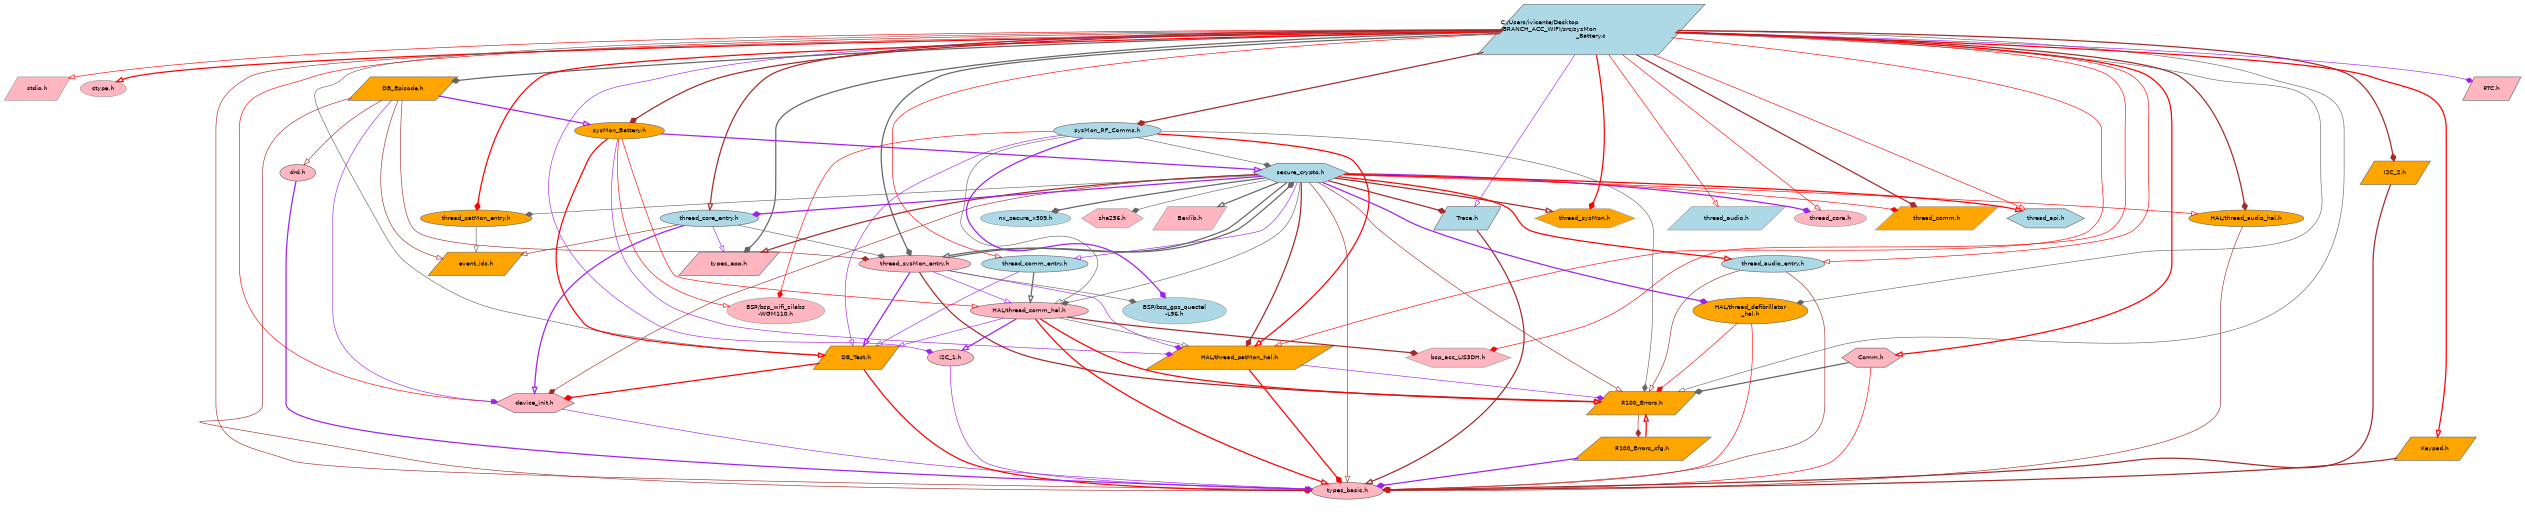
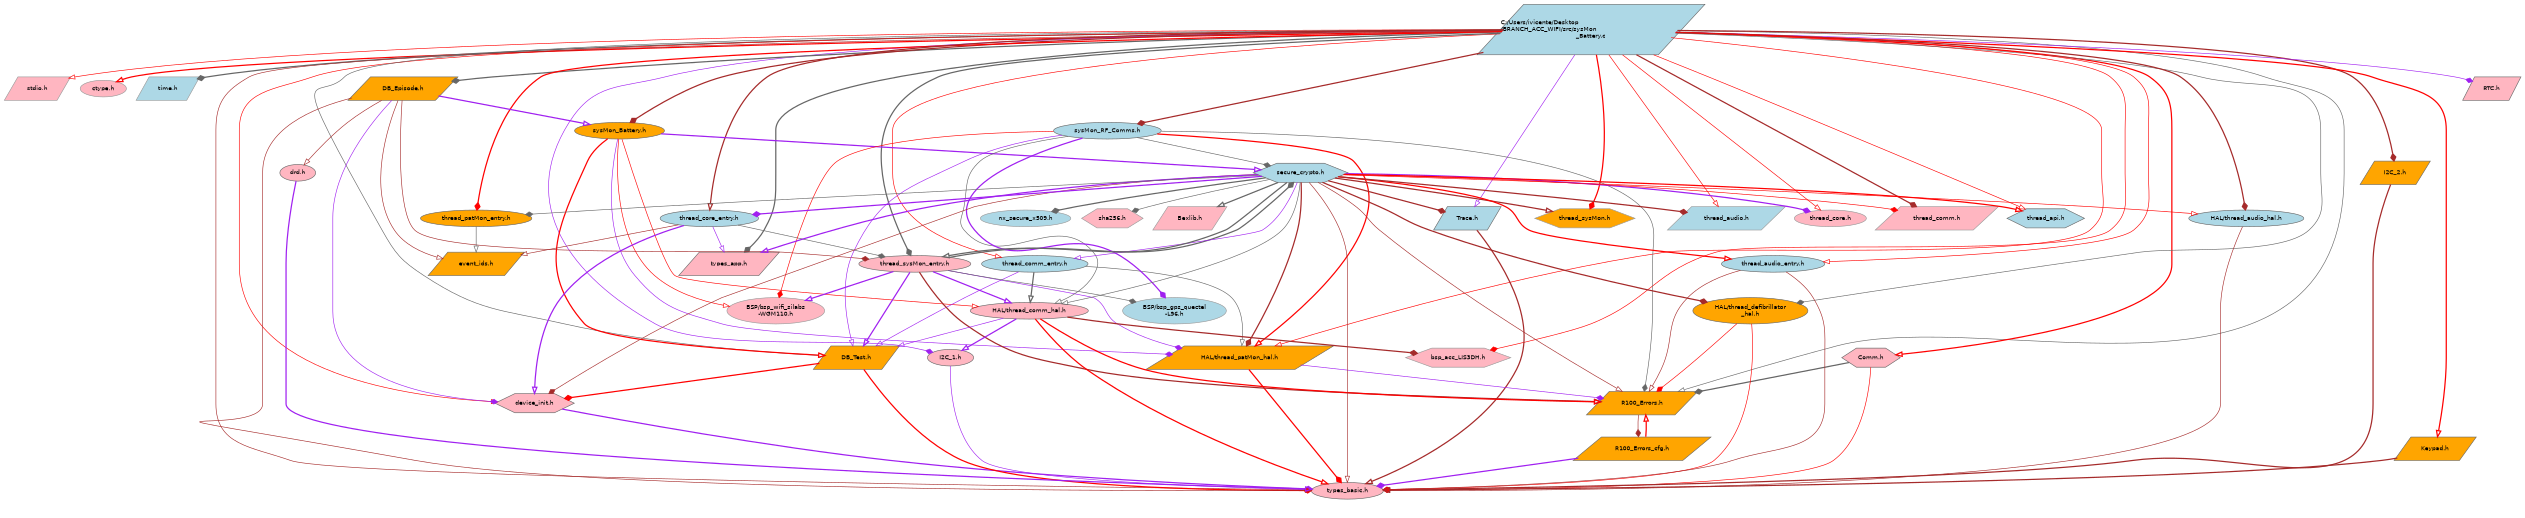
node "time.h": added
edge "secure_crypto.h" -> "thread_audio.h": added
edge "secure_crypto.h" -> "types_app.h": color brown -> purple
node "thread_comm.h": fillcolor orange -> lightpink
node "HAL/thread_audio_hal.h": fillcolor orange -> lightblue
edge "secure_crypto.h" -> "HAL/thread_defibrillator _hal.h": color purple -> brown
edge "secure_crypto.h" -> "HAL/thread_comm_hal.h": arrowhead diamond -> onormal
edge "thread_sysMon_entry.h" -> "BSP/bsp_wifi_silabs -WGM110.h": added
edge "thread_sysMon_entry.h" -> "HAL/thread_comm_hal.h": style solid -> bold
edge "HAL/thread_comm_hal.h" -> "HAL/thread_patMon_hal.h": now "thread_comm_entry.h" -> "HAL/thread_patMon_hal.h"
edge "device_init.h" -> "types_basic.h": style solid -> bold
